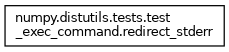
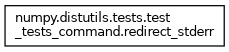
node "numpy.distutils.tests.test _exec_command.redirect_stderr": label "numpy.distutils.tests.test _exec_command.redirect_stderr" -> "numpy.distutils.tests.test _tests_command.redirect_stderr"
